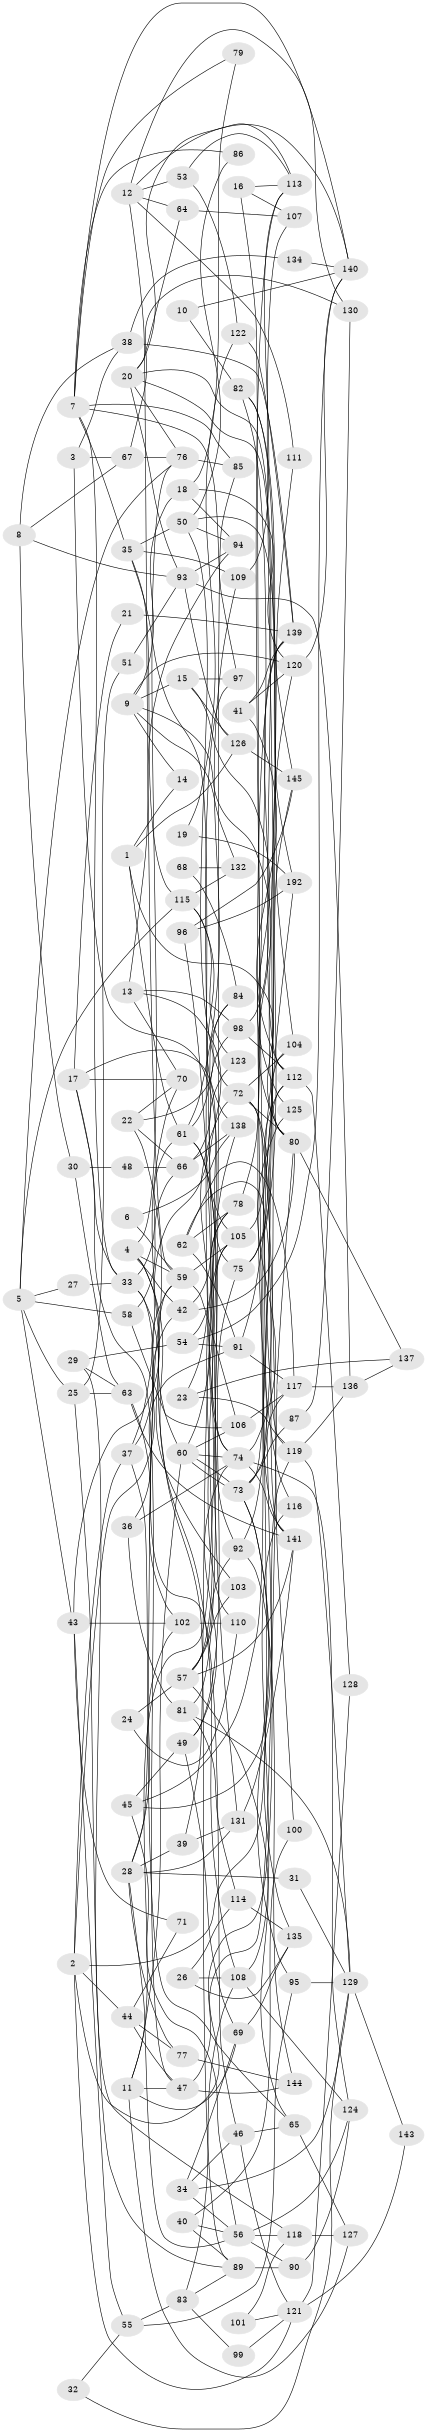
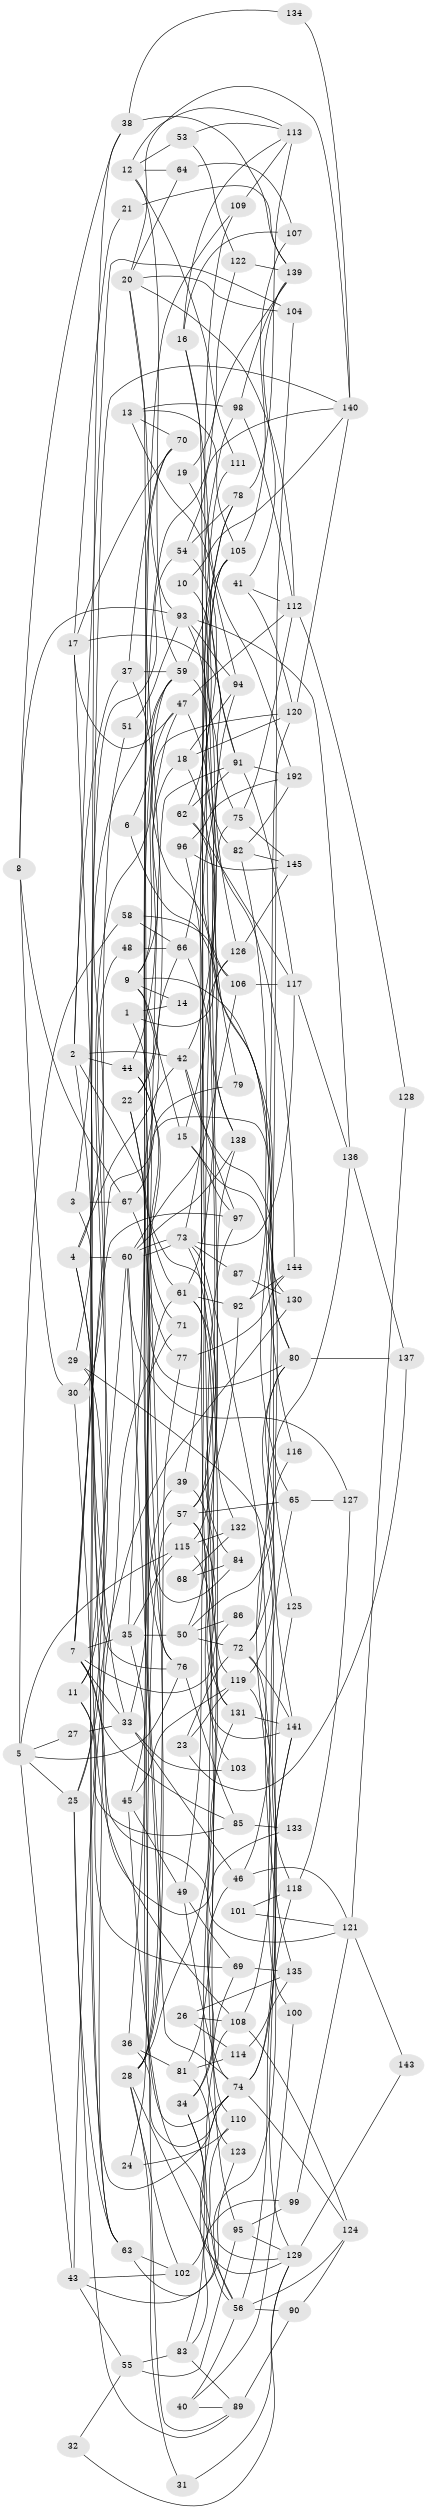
edge "12" -- "130": now "25" -- "130"
edge "16" -- "91": added
edge "1" -- "80": removed
edge "42" -- "97": added
node "133": added
edge "99" -- "95": added
edge "11" -- "127": now "60" -- "127"
